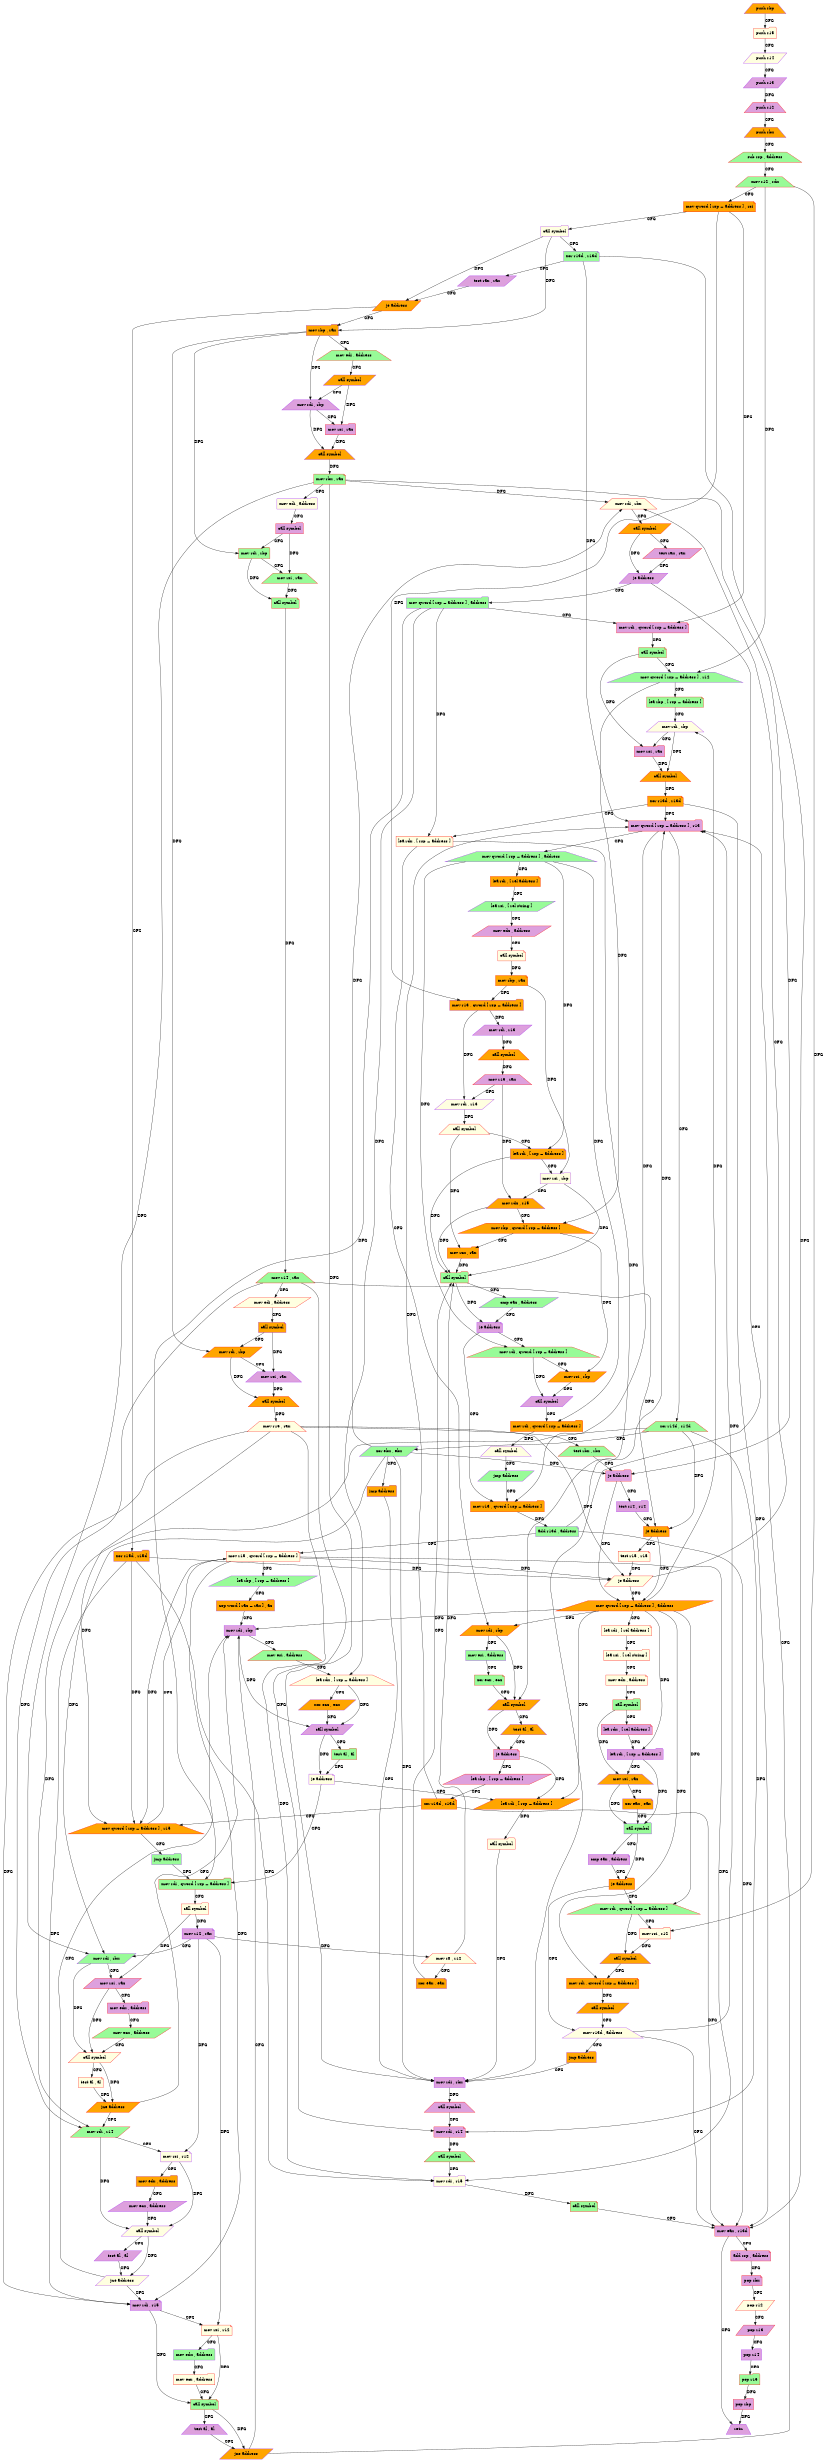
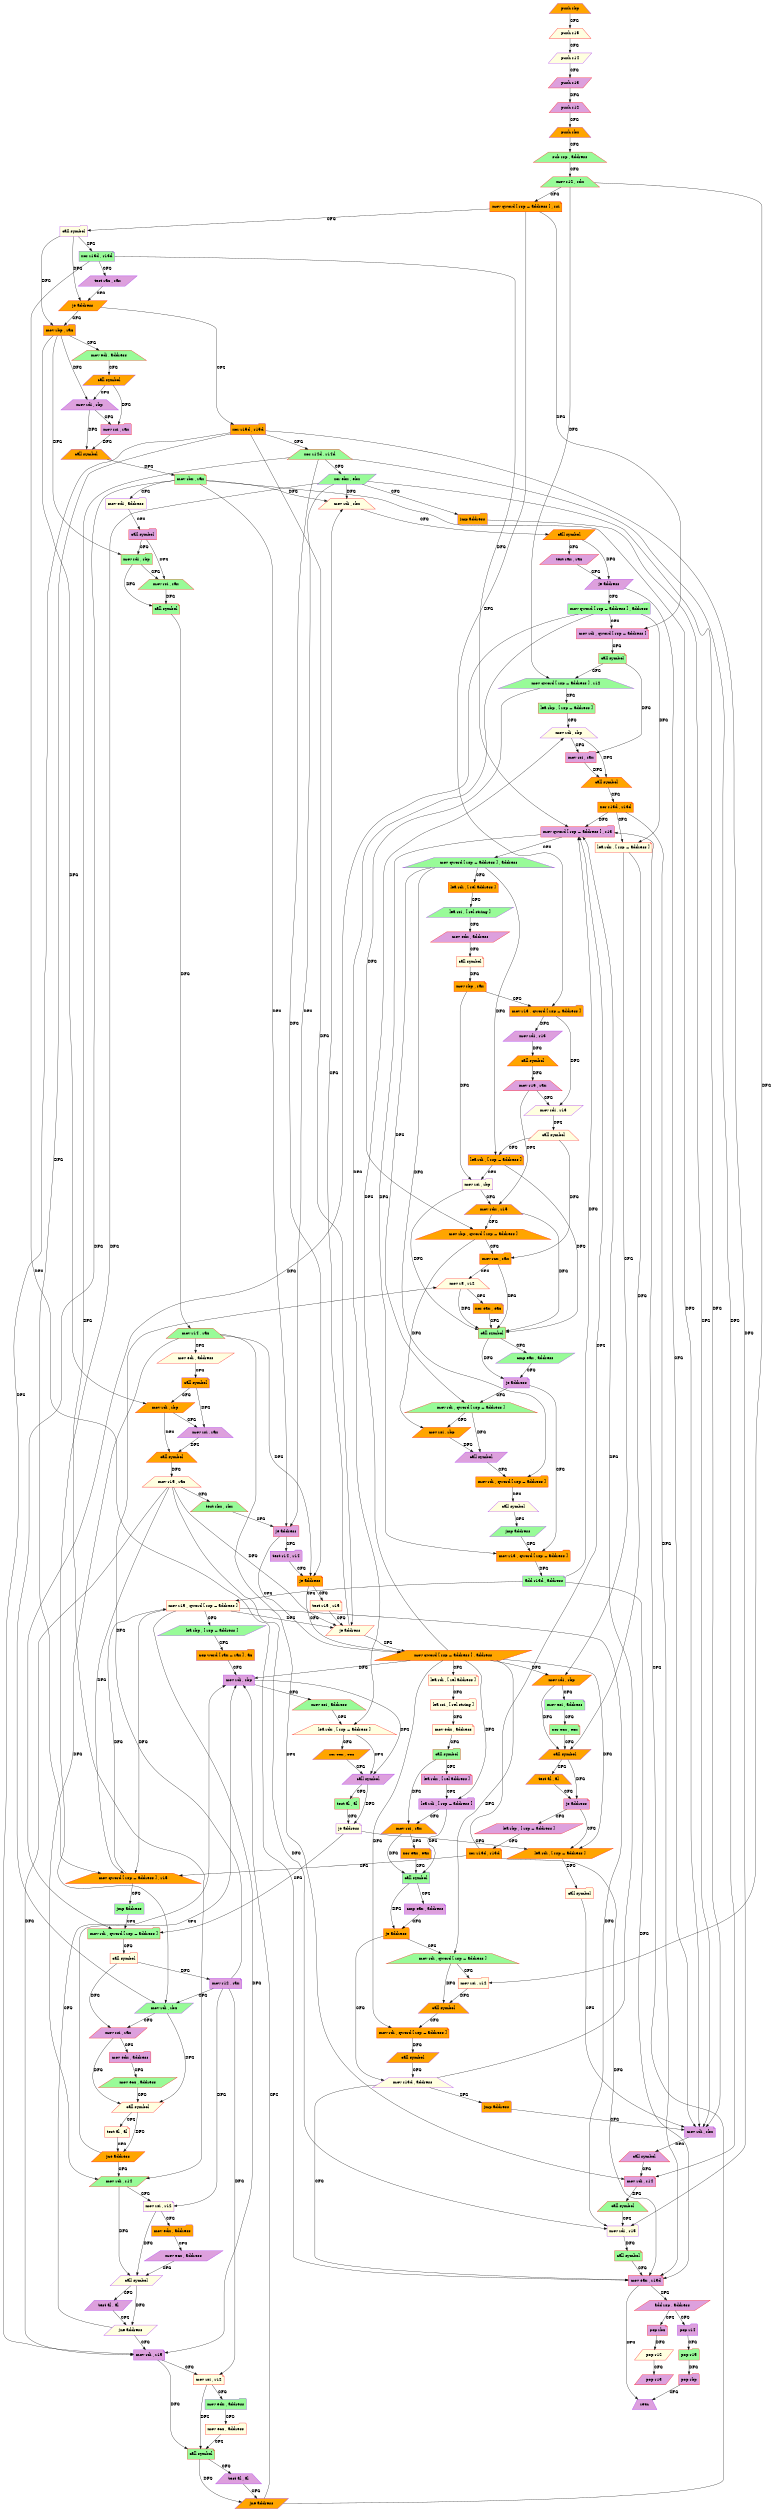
node "push r15": shape folder -> trapezium
node "push r13": color purple -> red
edge "mov qword [ rsp + address ] , r13" -> "xor r14d , r14d": now "xor r15d , r15d" -> "xor r14d , r14d"
edge "mov rcx , rax" -> "mov r8 , r12": added, label "CFG"
node "add rsp , address": shape note -> parallelogram
edge "pop rbx" -> "pop r12": label "CFG" -> "DFG"
edge "mov eax , r13d" -> "retn": label "CFG" -> "DFG"
edge "pop r13" -> "pop r14": now "add rsp , address" -> "pop r14"
edge "pop rbp" -> "retn": label "DFG" -> "CFG"
